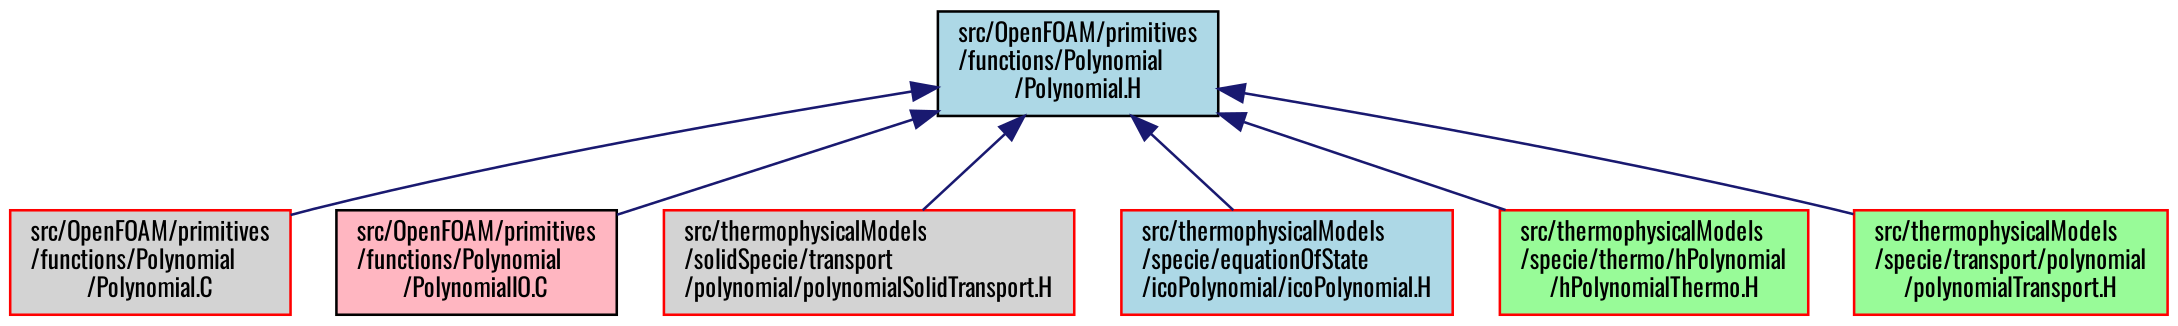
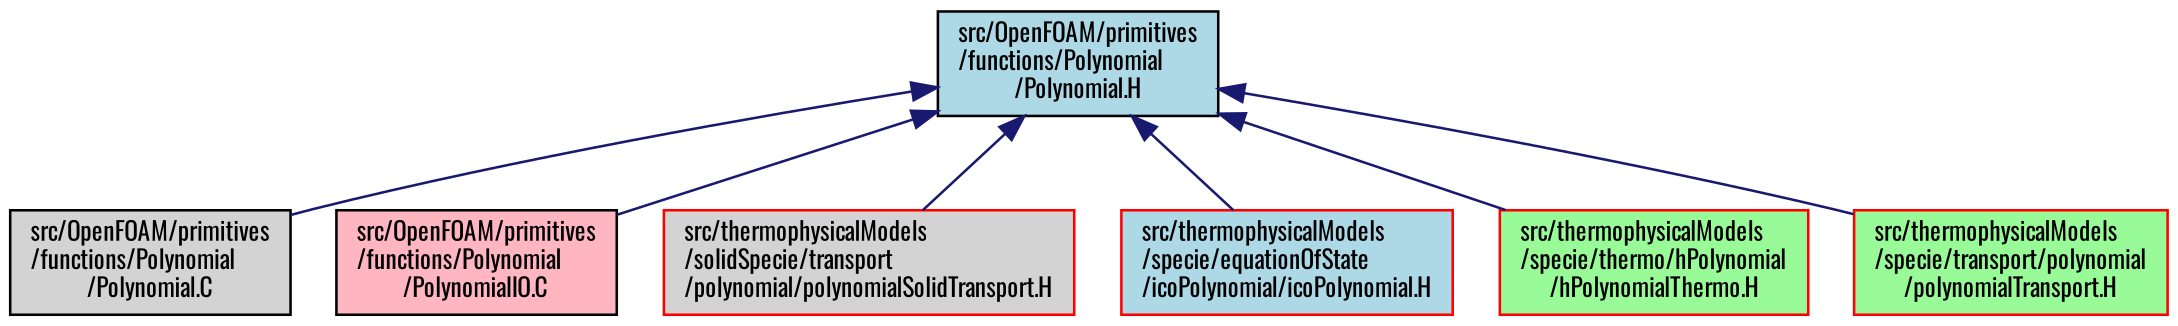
node "src/OpenFOAM/primitives /functions/Polynomial /Polynomial.C": color red -> black
